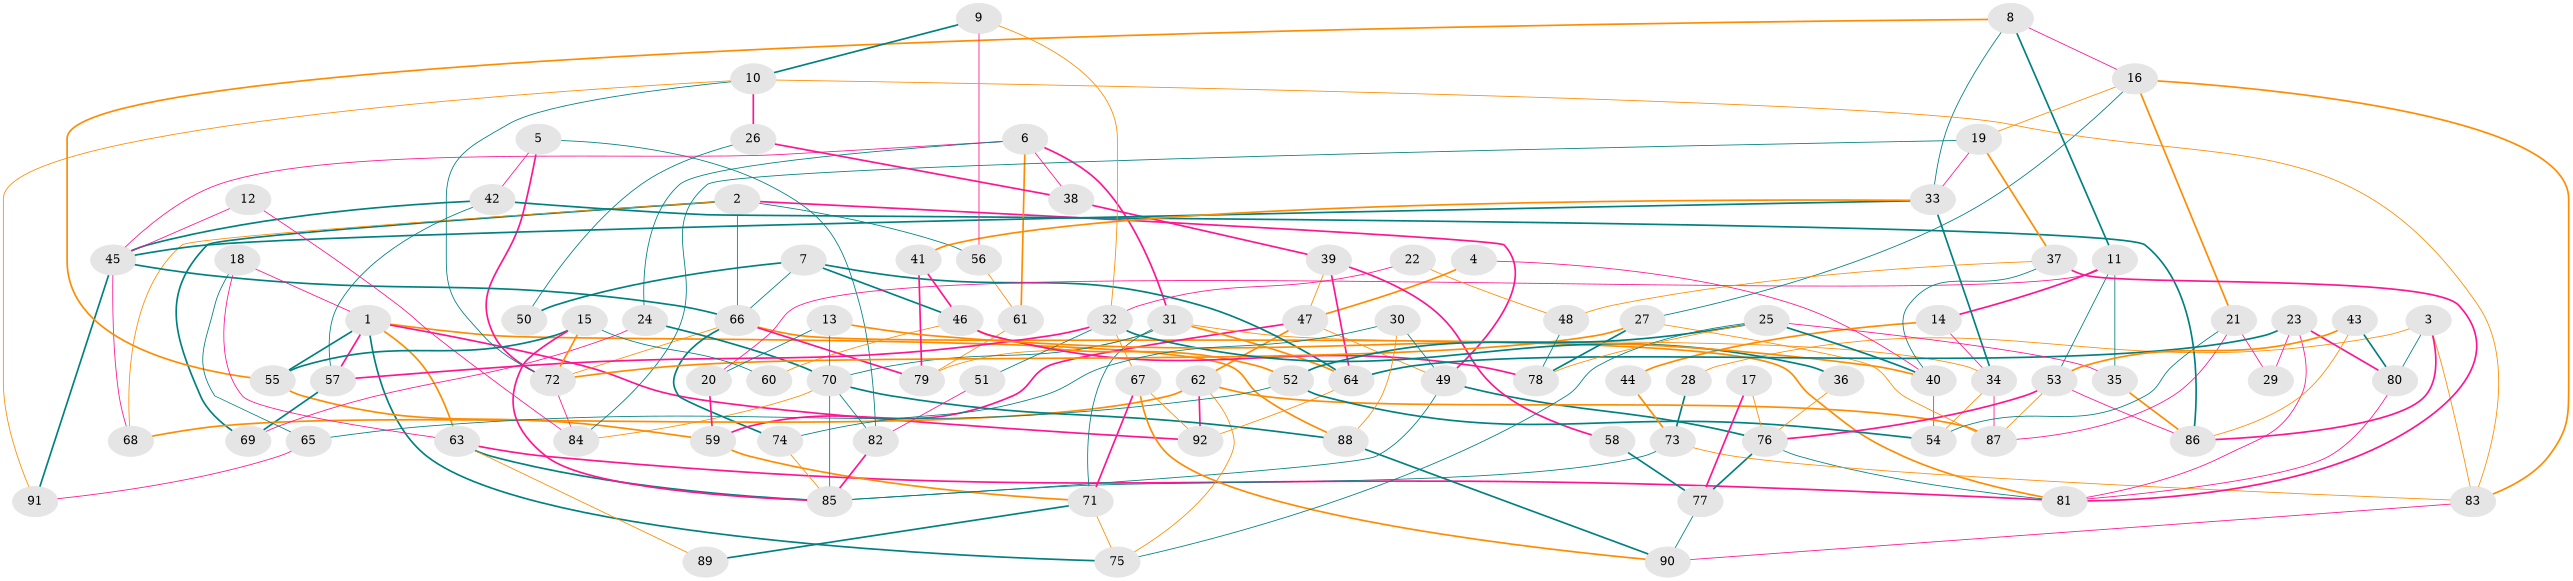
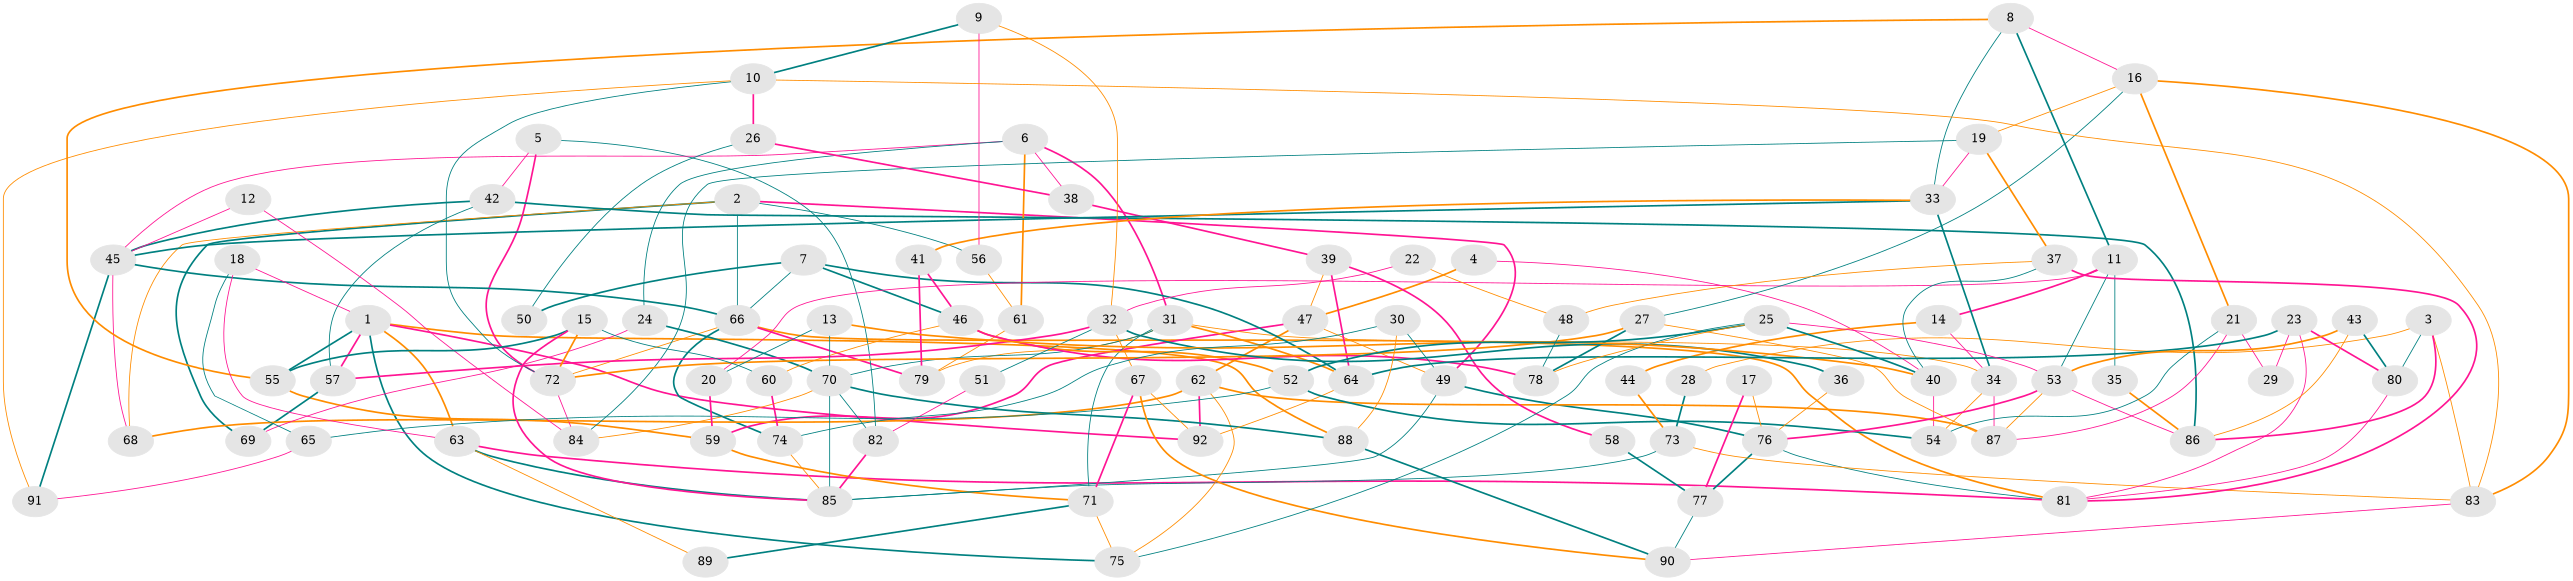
edge "25" -- "35": now "25" -- "53"
edge "60" -- "74": added
